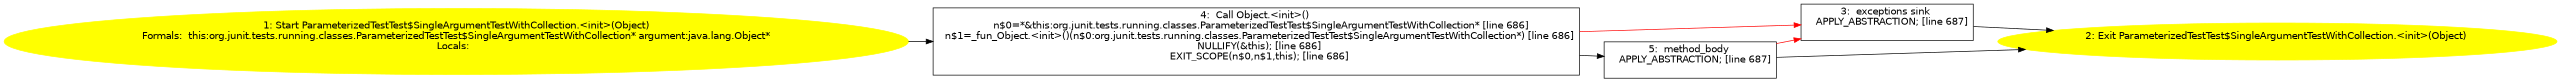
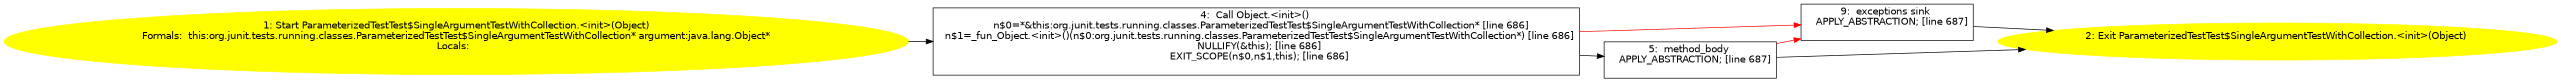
node "3:  exceptions sink APPLY_ABSTRACTION; [line 687]": label "3:  exceptions sink APPLY_ABSTRACTION; [line 687]" -> "9:  exceptions sink APPLY_ABSTRACTION; [line 687]"
